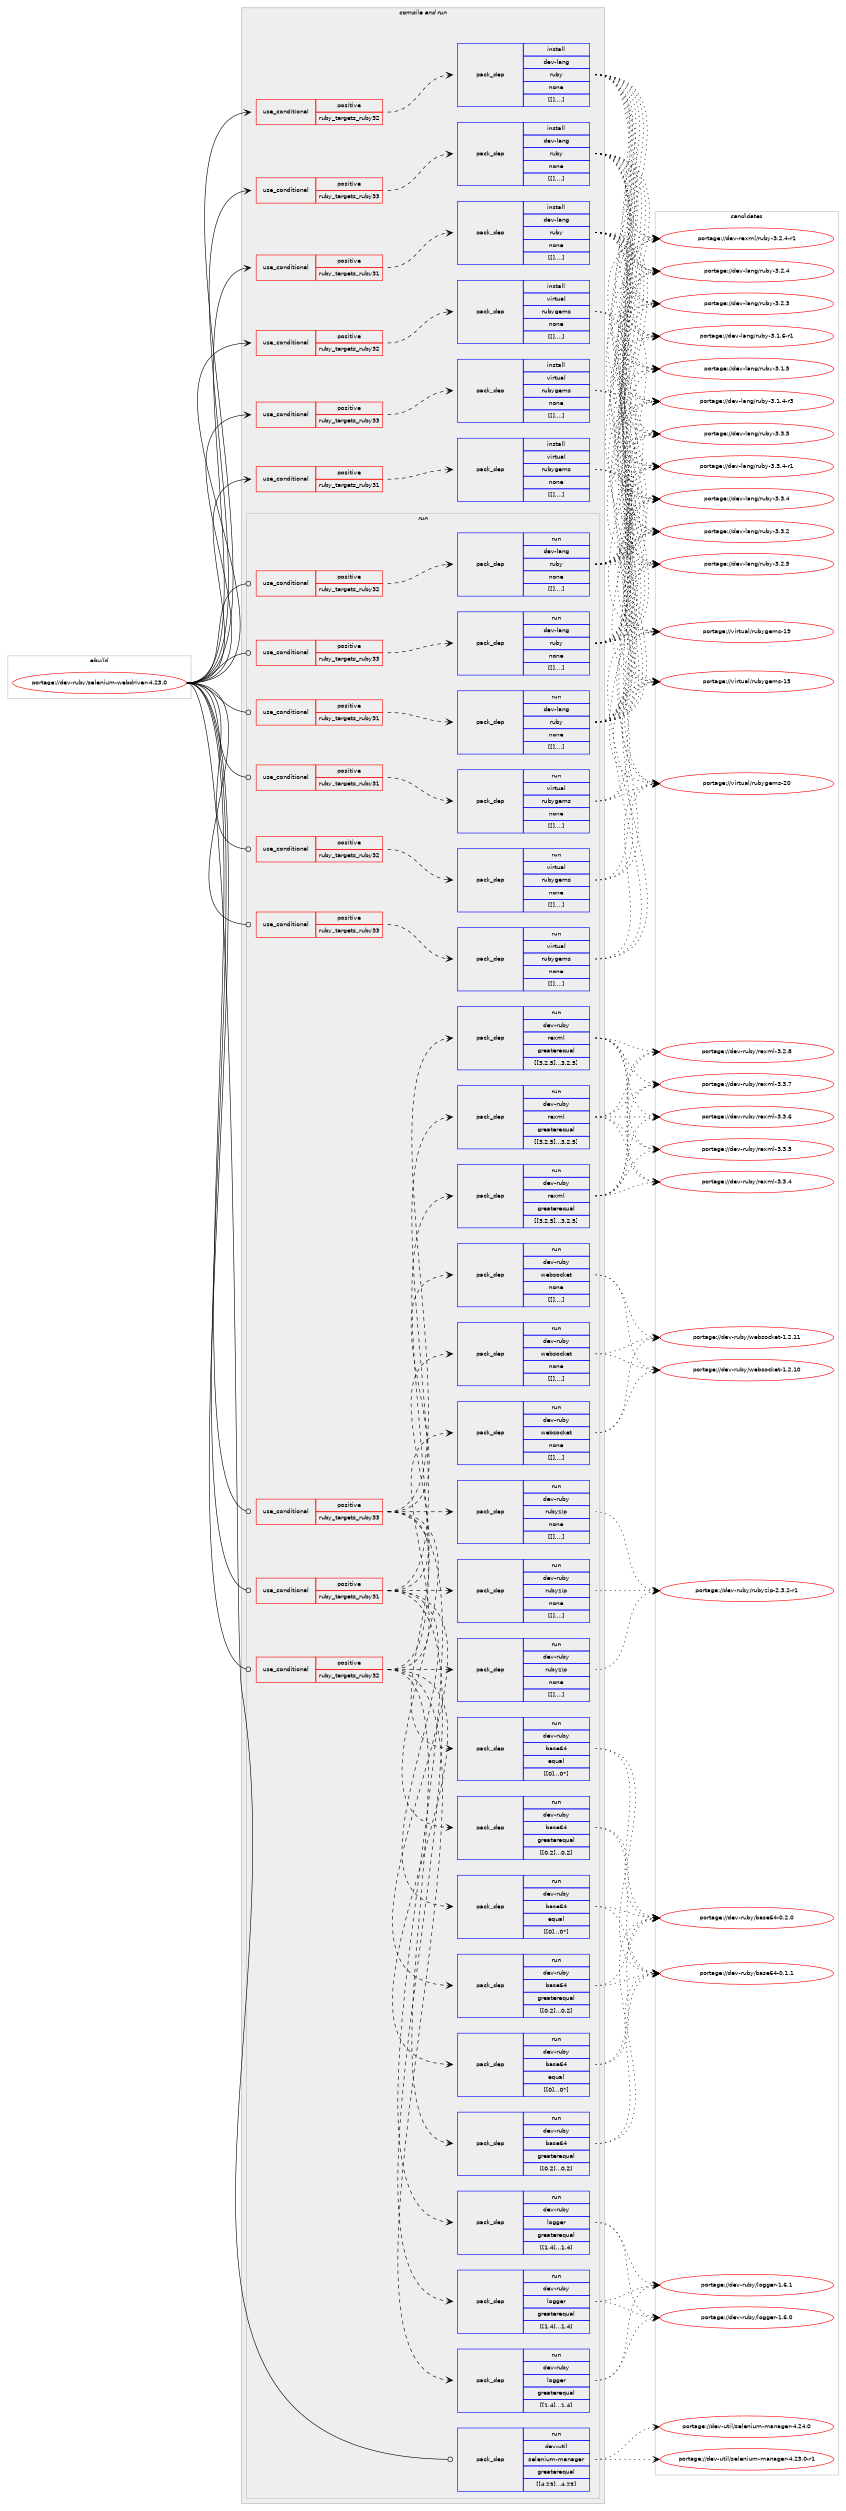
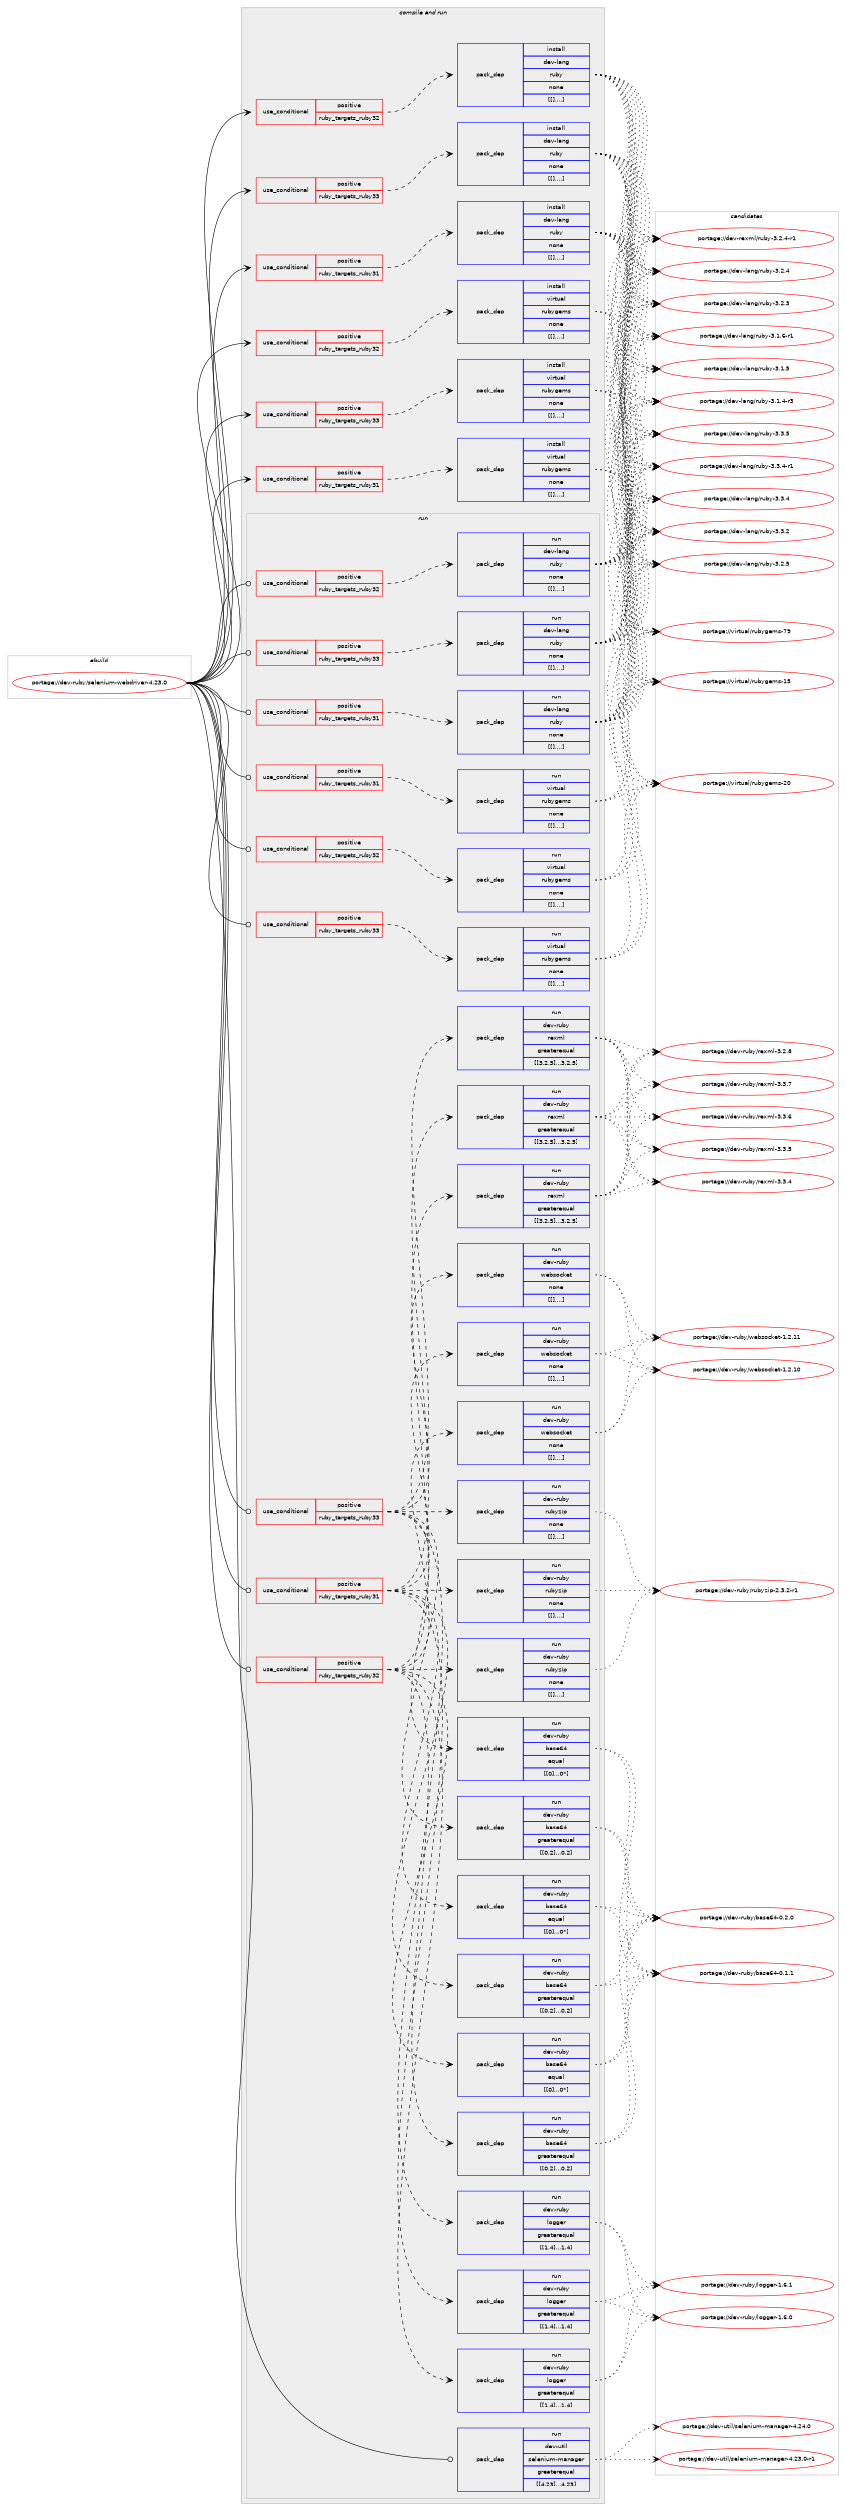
node "portage://virtual/rubygems-19": label "portage://virtual/rubygems-19" -> "portage://virtual/rubygems-79"
